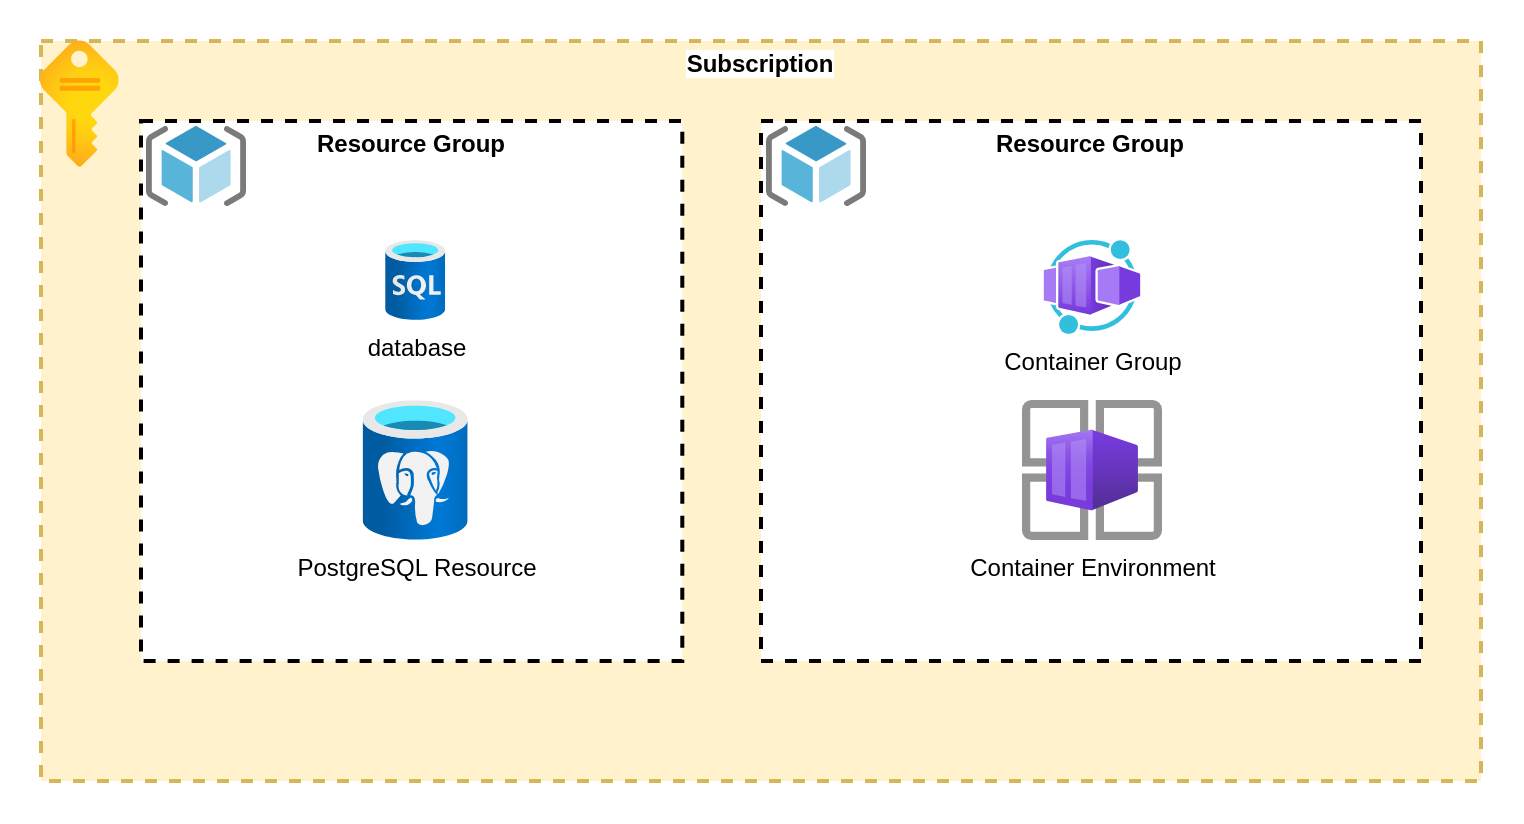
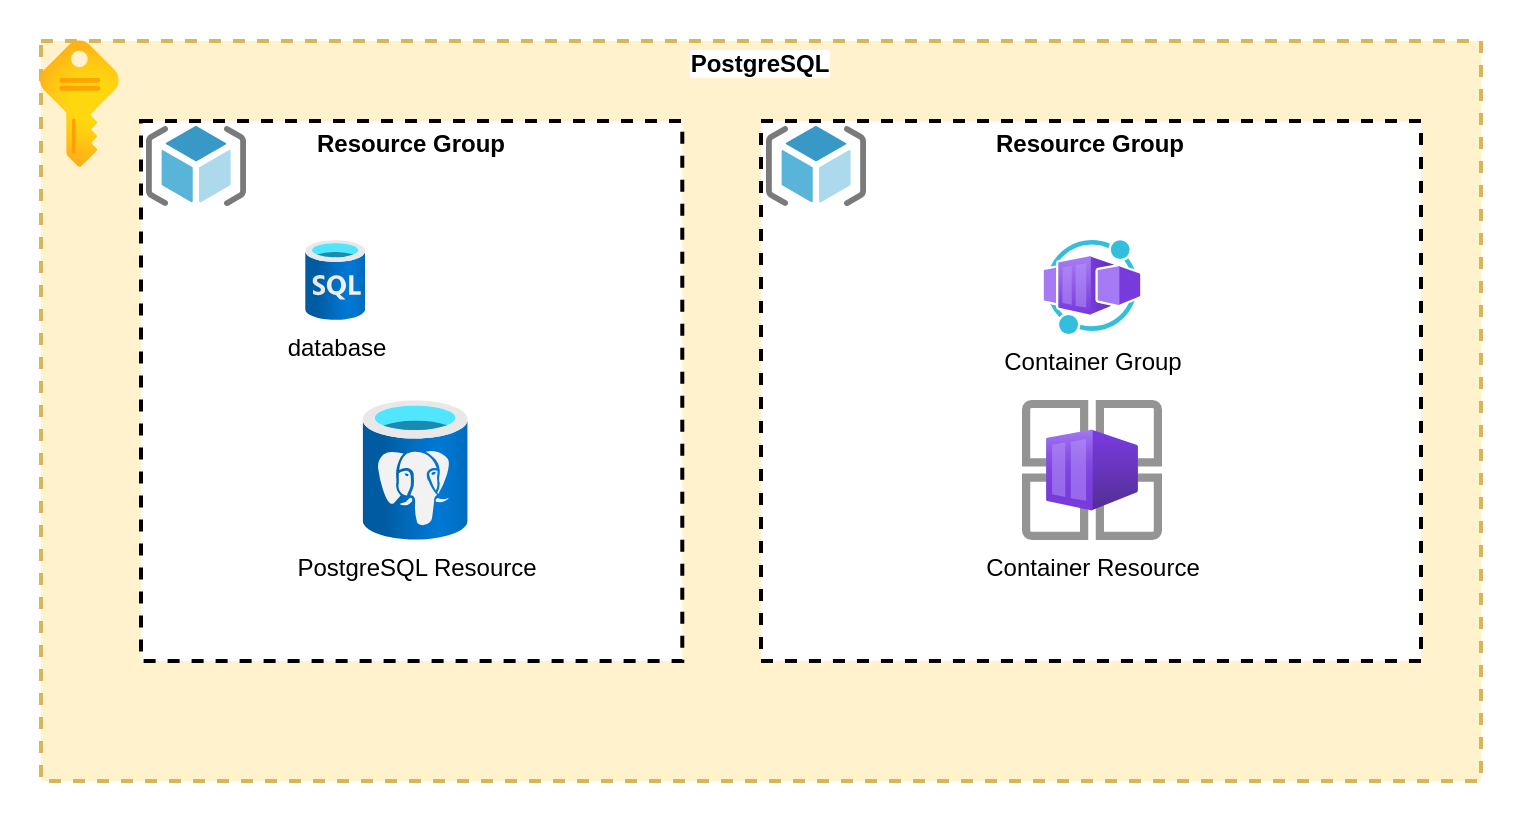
node "Subscription": label "Subscription" -> "PostgreSQL"
node "database": moved (416, 281) -> (336, 281)
node "Container Environment": label "Container Environment" -> "Container Resource"
